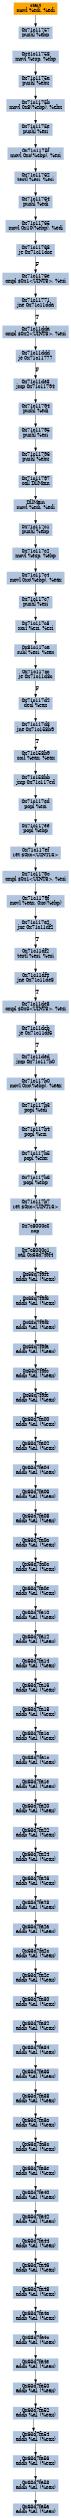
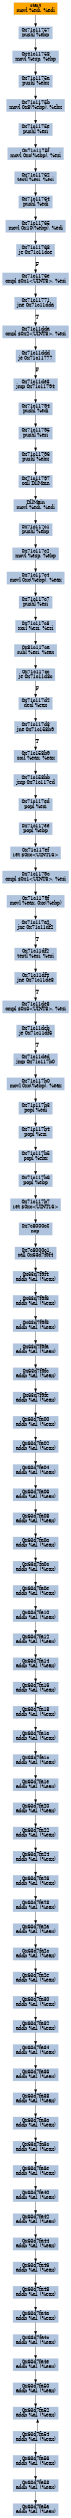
edge "0x71c11757 pushl %ebp" -> "0x41c11758 movl %esp, %ebp": added
edge "0x63d7fa30 addb %al, (%eax)" -> "0x63d7fa32 addb %al, (%eax)": added
edge "0x63d7fa52 addb %al, (%eax)" -> "0x63d7fa54 addb %al, (%eax)": reversed
